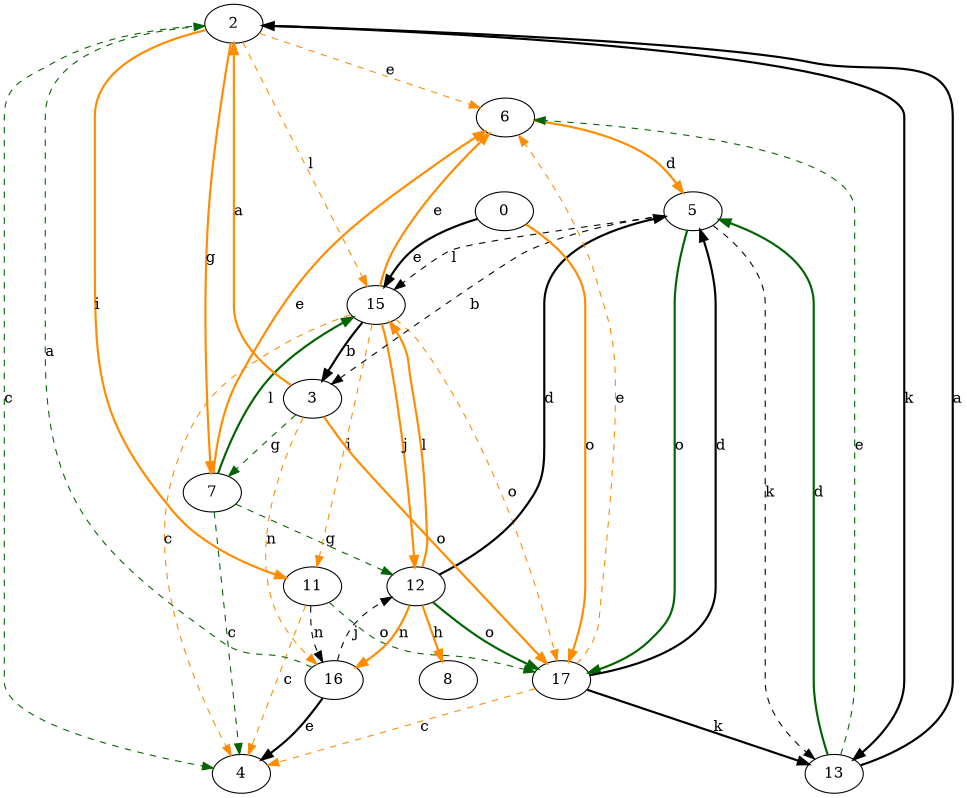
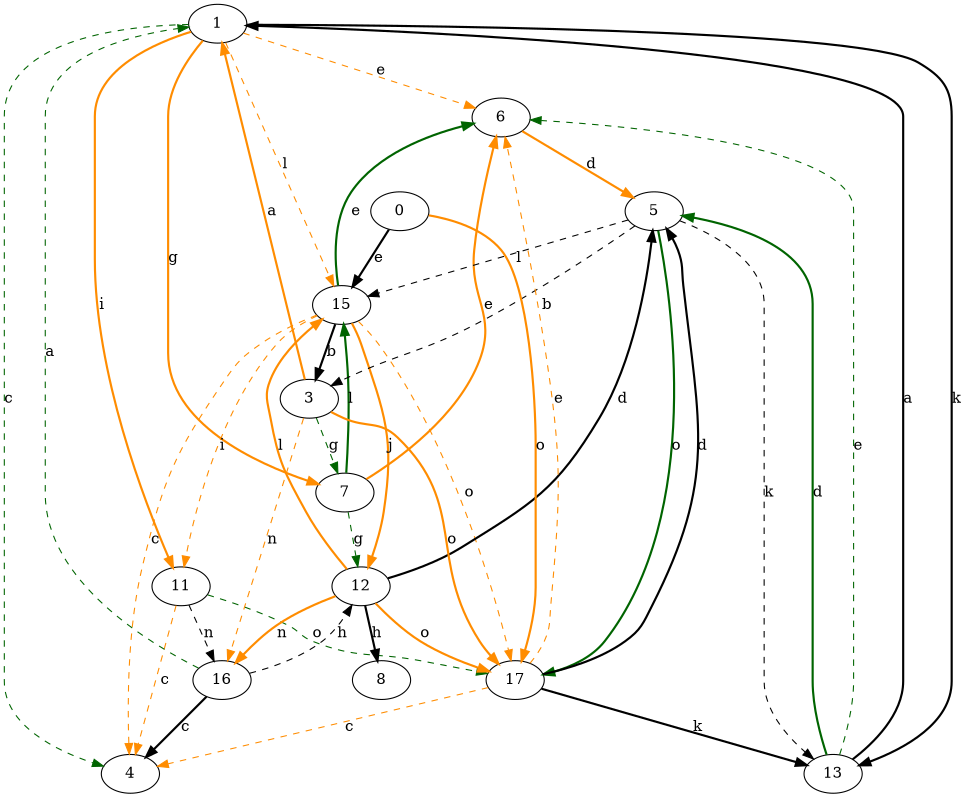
node "2": label "2" -> "1"
edge "15" -> "6": color darkorange -> darkgreen
edge "7" -> "4": removed, label "c"
edge "12" -> "8": color darkorange -> black
edge "16" -> "12": label "j" -> "h"
edge "12" -> "17": color darkgreen -> darkorange
edge "16" -> "4": label "e" -> "c"
